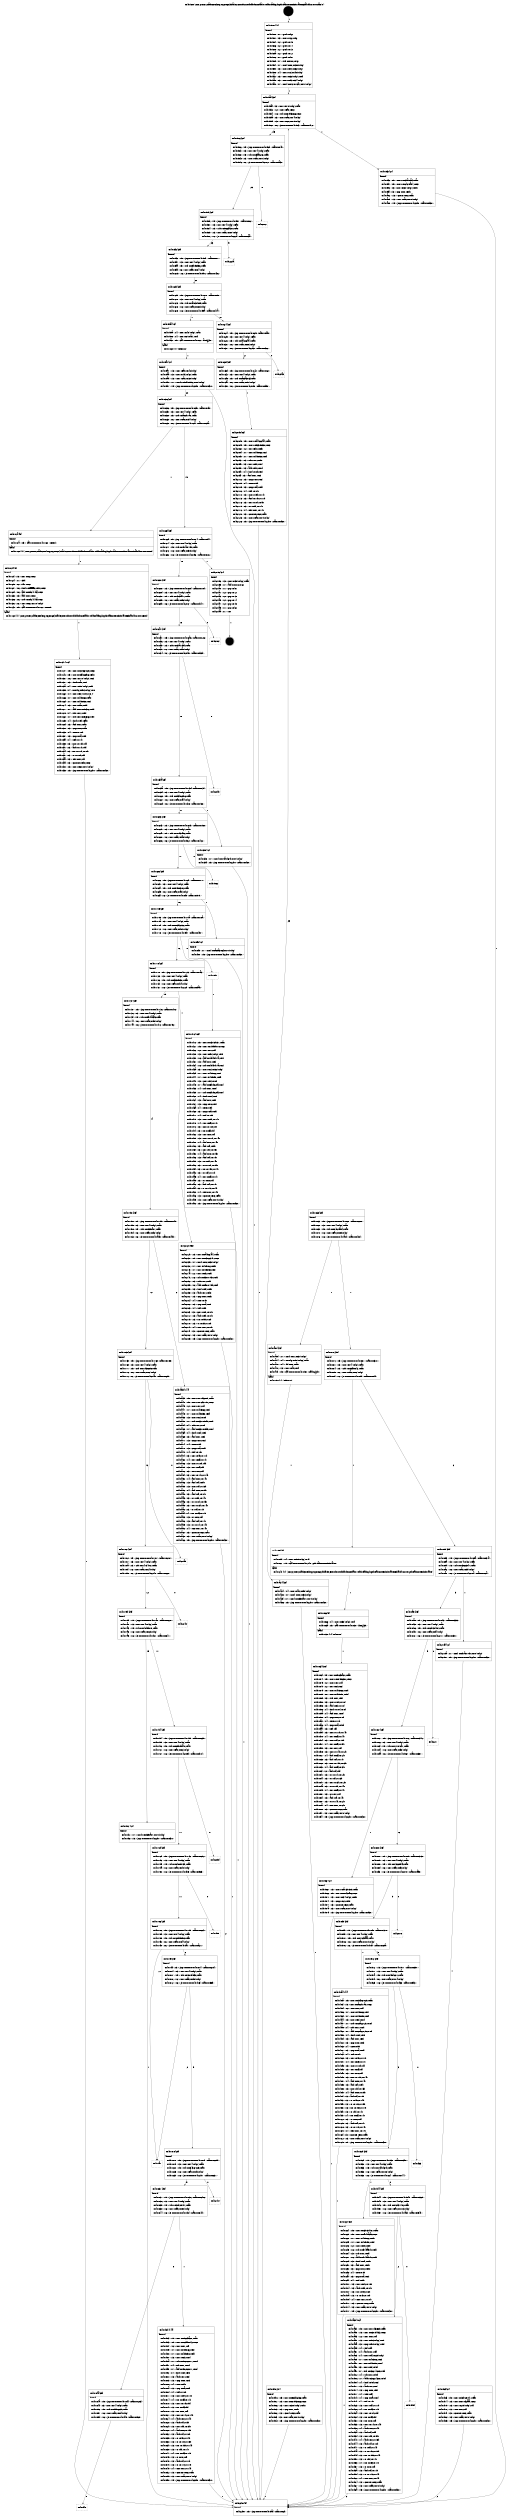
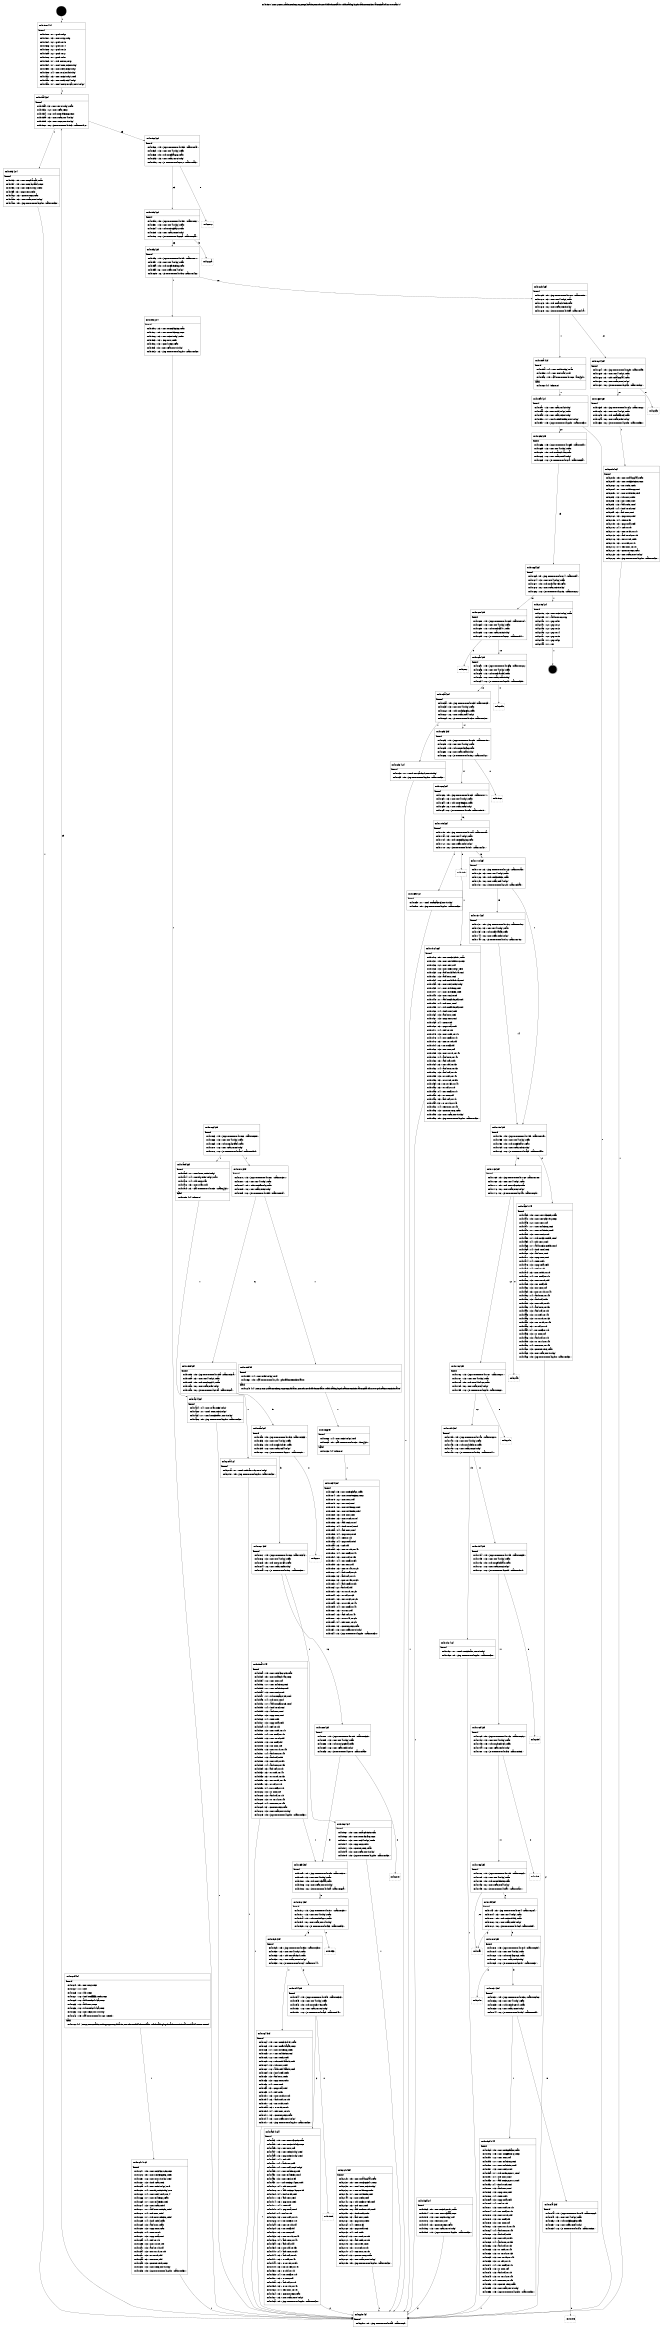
edge "0x4015f2 [25]" -> "0x4019bc [27]": added, label "1"
node "0x401c1a [5]": removed
edge "0x4016ec [25]" -> "0x401ef9 [12]": now "0x401705 [25]" -> "0x401ef9 [12]"
edge "0x40171e [25]" -> "0x40212b [95]": now "0x40171e [25]" -> "0x401750 [25]"
edge "0x4018f9 [25]" -> "0x401b8a [144]": reversed
